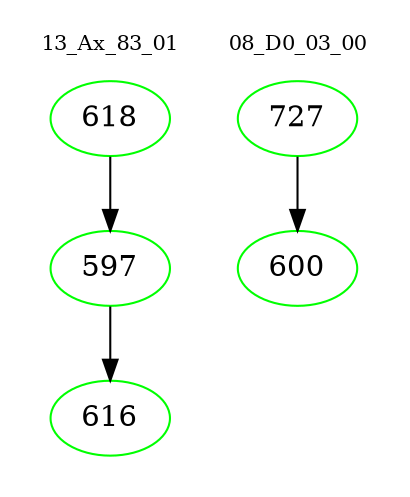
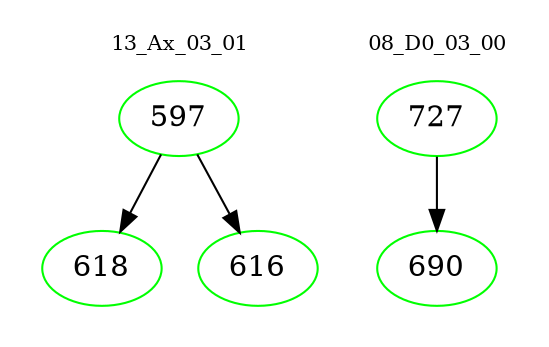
cluster "13_Ax_83_01": label "13_Ax_83_01" -> "13_Ax_03_01"
edge "618" -> "597": reversed
node "600": label "600" -> "690"
